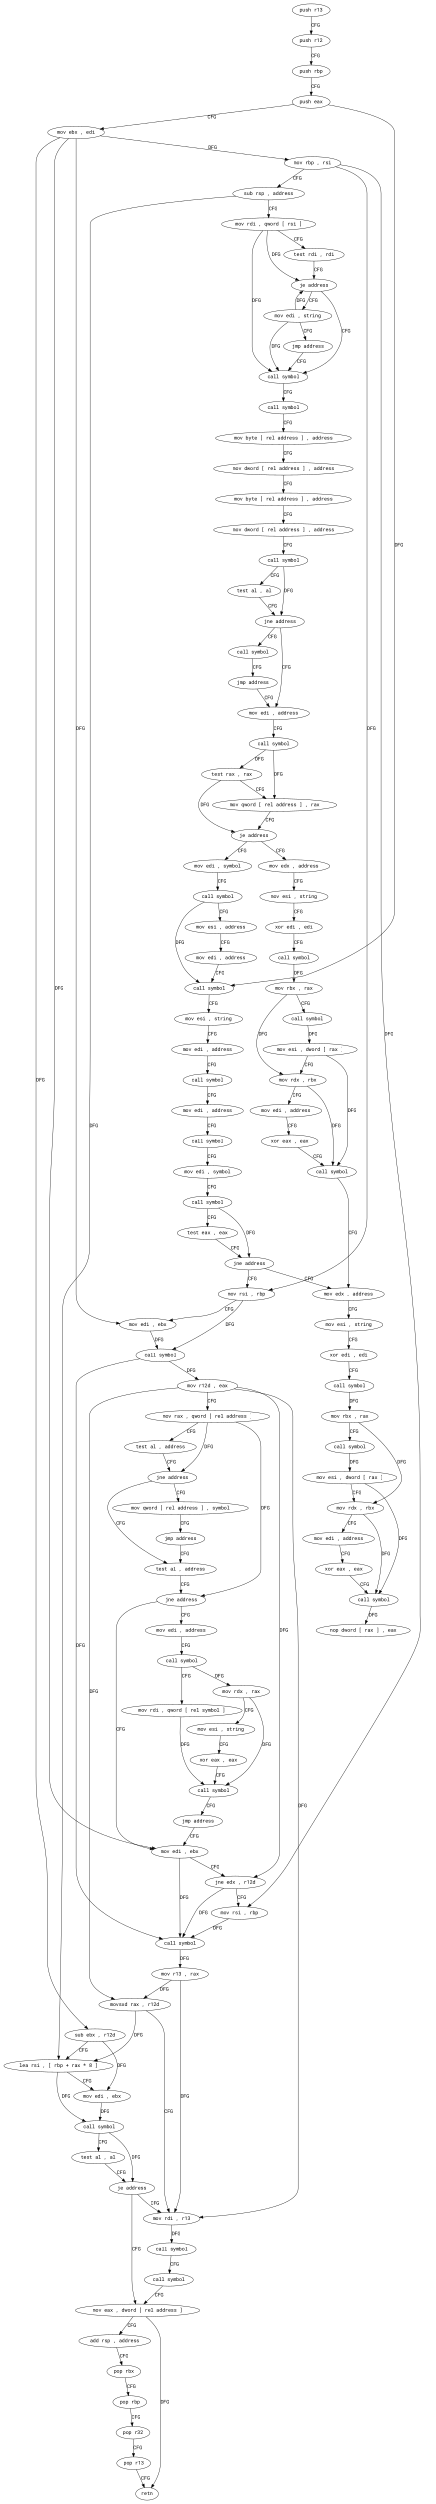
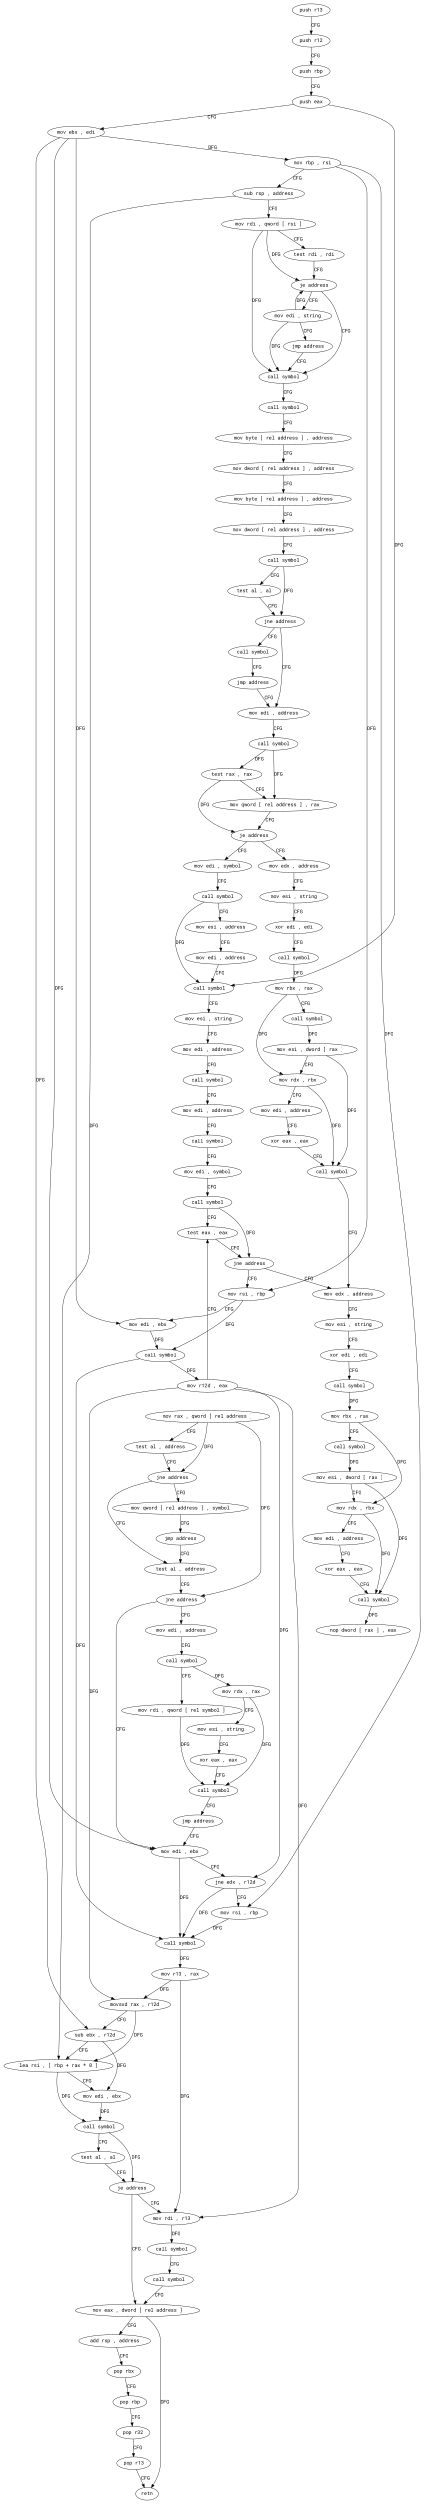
edge "mov r12d , eax" -> "mov rax , qword [ rel address ]": now "mov r12d , eax" -> "test eax , eax"
edge "movsxd rax , r12d" -> "mov rdi , r13": now "movsxd rax , r12d" -> "sub ebx , r12d"
